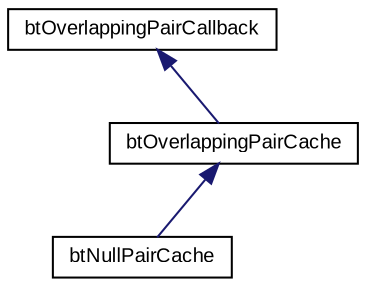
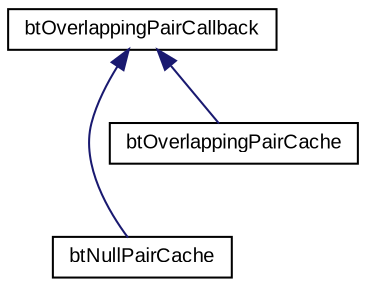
edge "btNullPairCache" -> "btOverlappingPairCache": now "btNullPairCache" -> "btOverlappingPairCallback"
